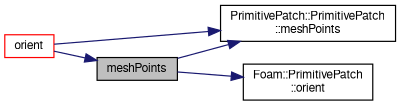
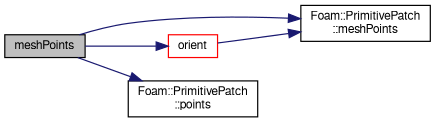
node "PrimitivePatch::PrimitivePatch ::meshPoints": label "PrimitivePatch::PrimitivePatch ::meshPoints" -> "Foam::PrimitivePatch ::meshPoints"
edge "orient" -> "meshPoints": reversed
node "Foam::PrimitivePatch ::orient": label "Foam::PrimitivePatch ::orient" -> "Foam::PrimitivePatch ::points"
